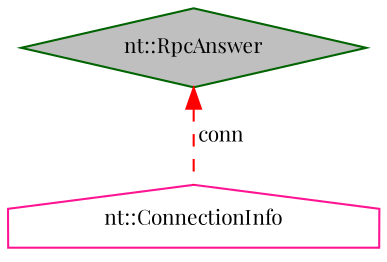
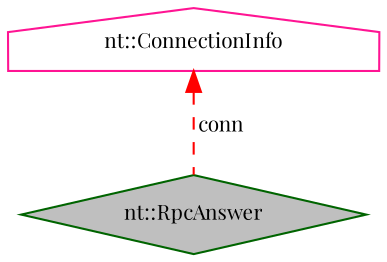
edge "nt::ConnectionInfo" -> "nt::RpcAnswer": reversed
